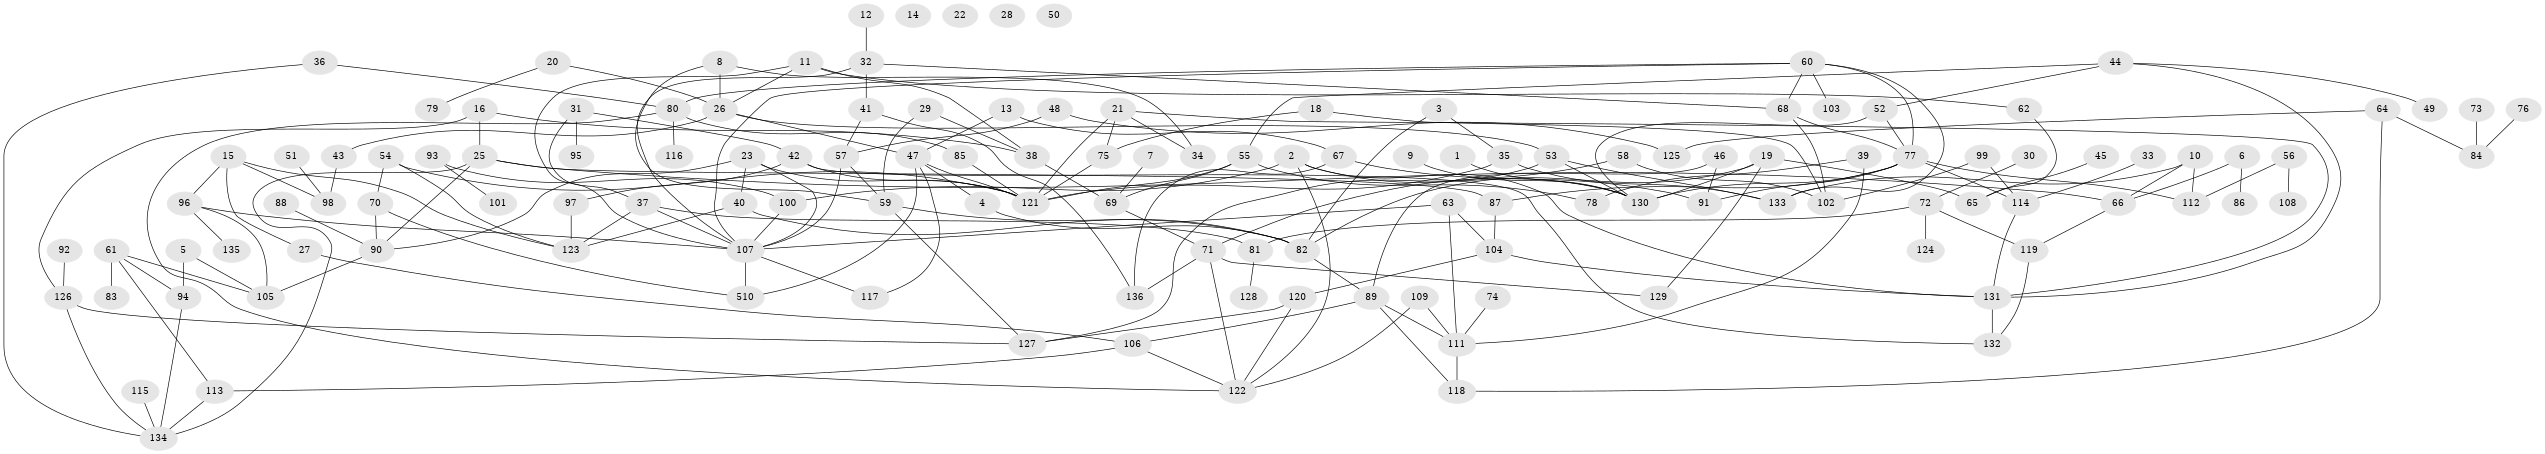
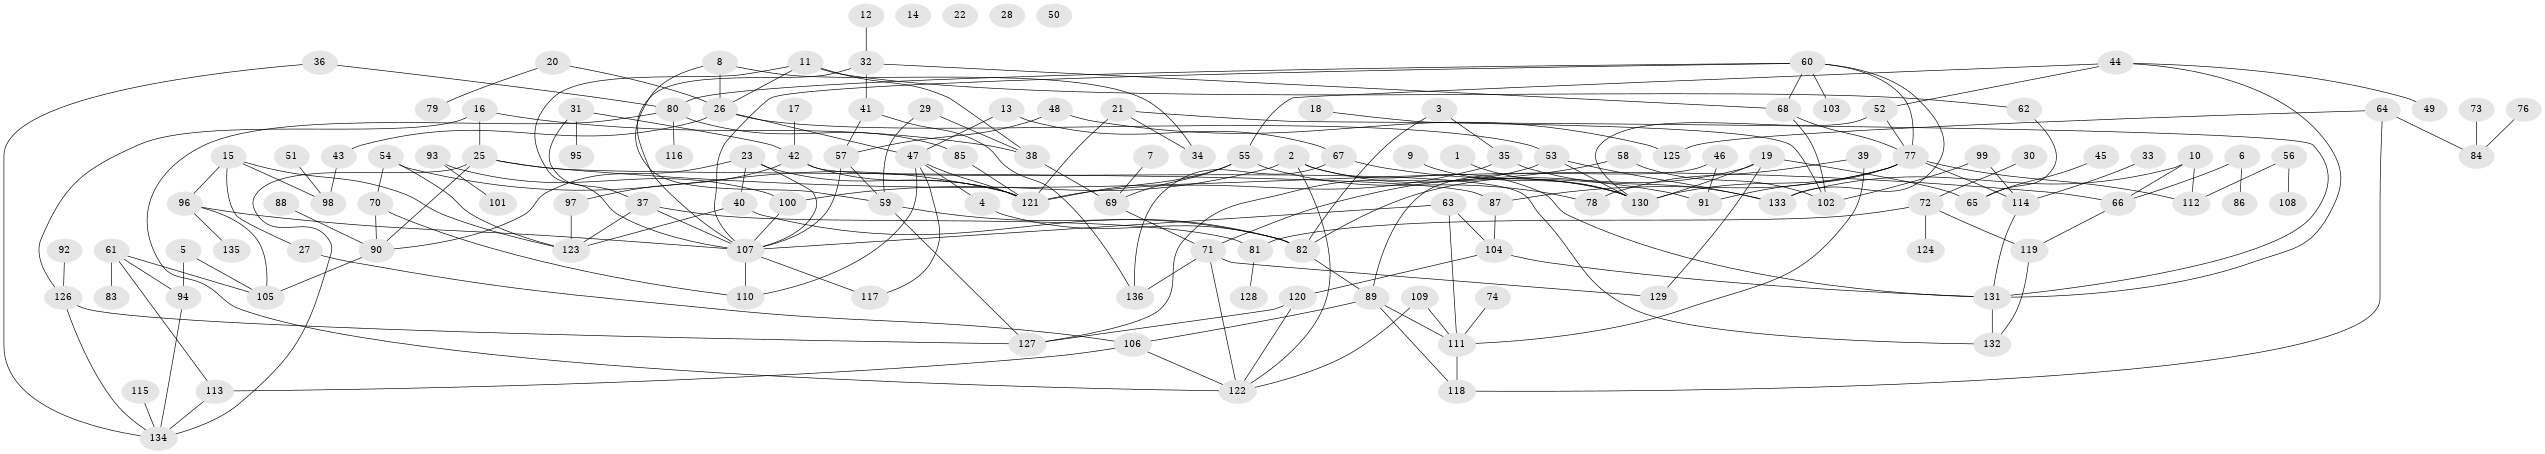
node "17": added
node "75": removed
node "510": label "510" -> "110"
